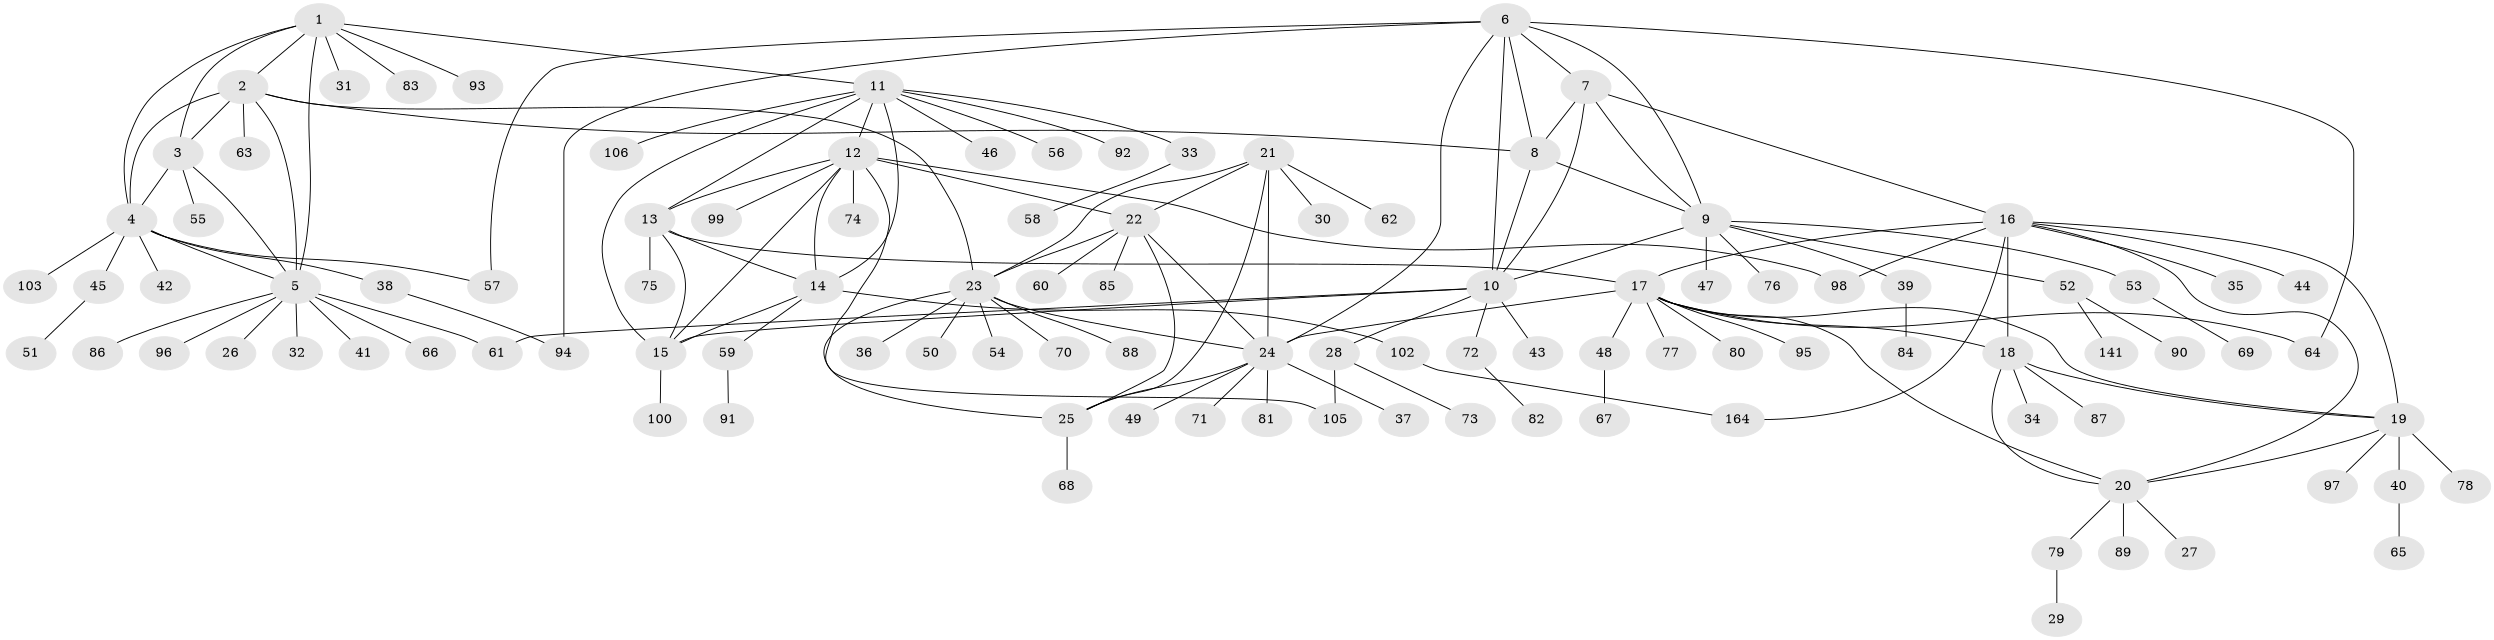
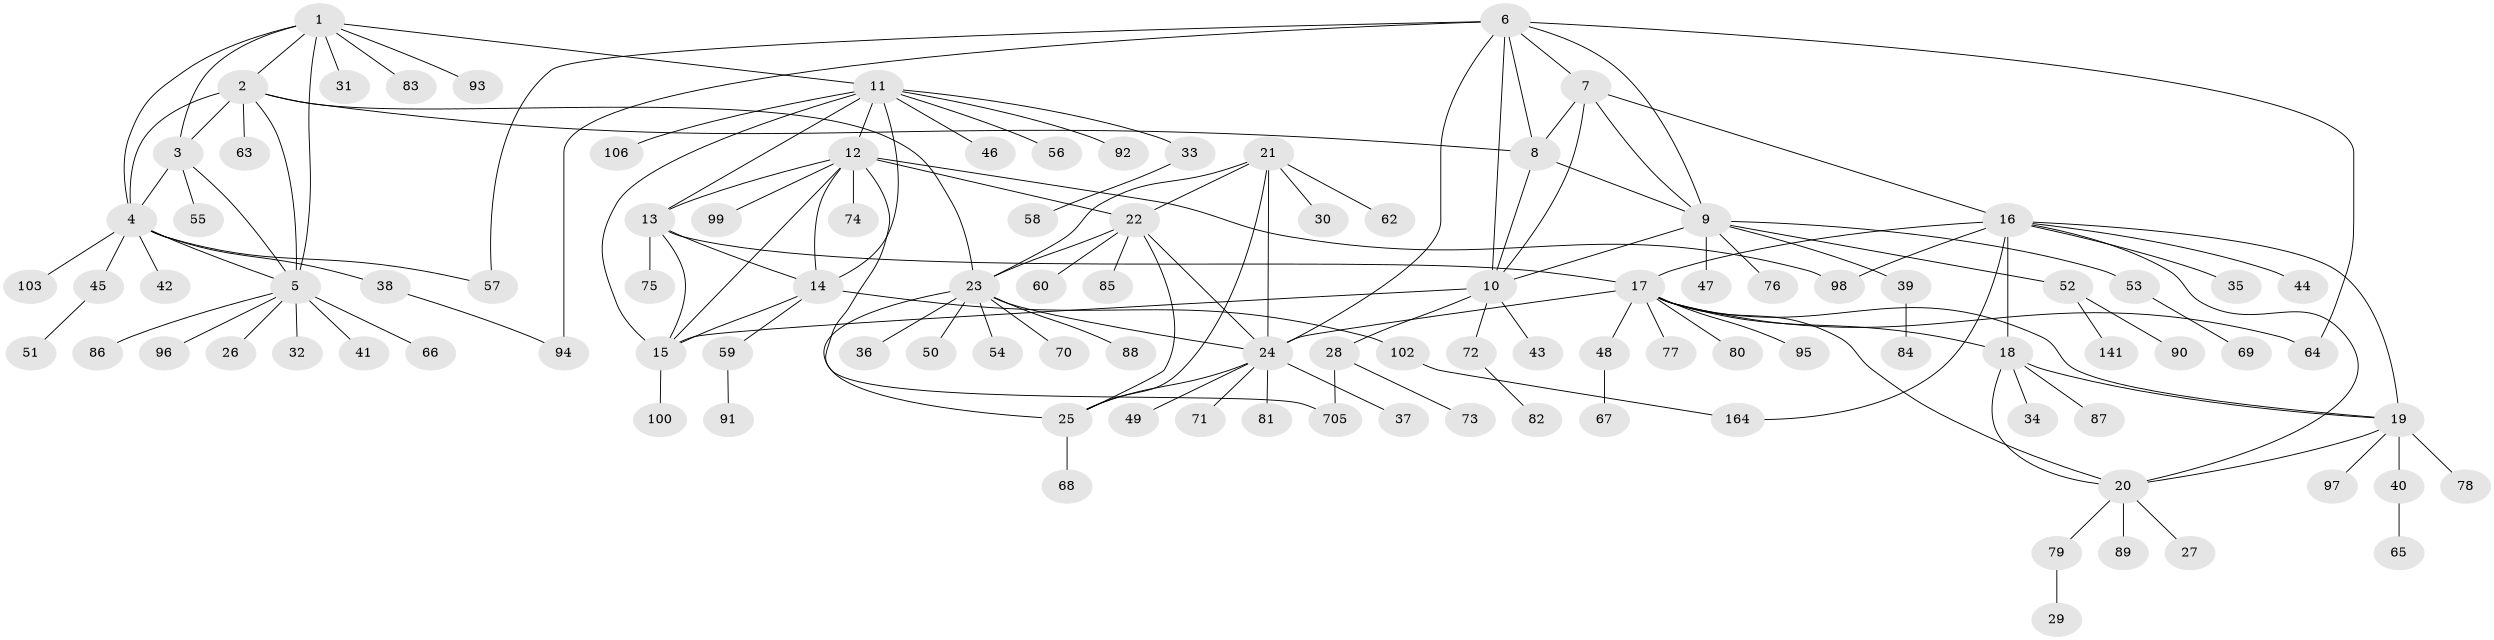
node "61": removed
node "105": label "105" -> "705"
